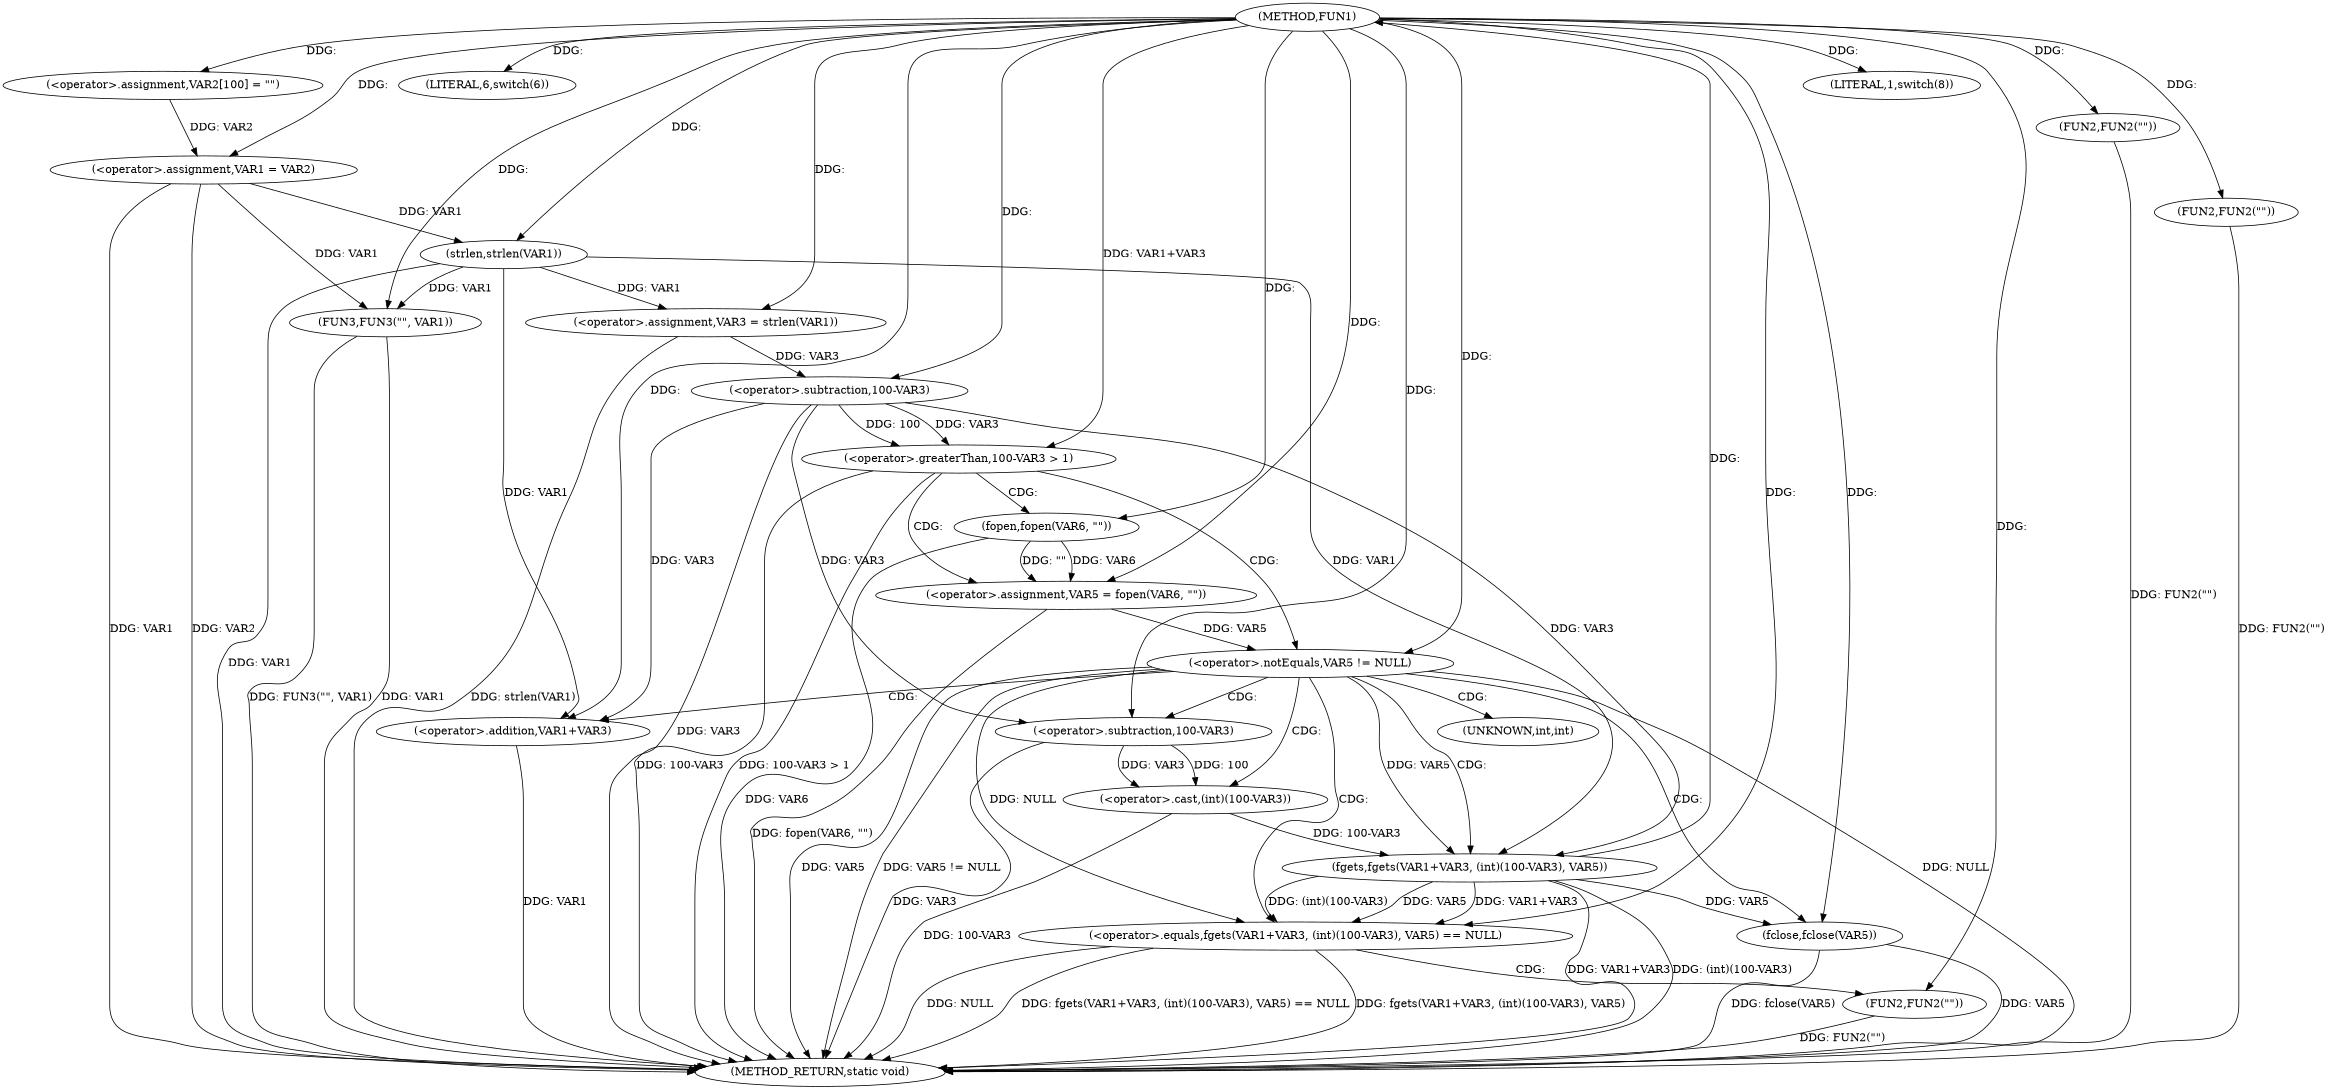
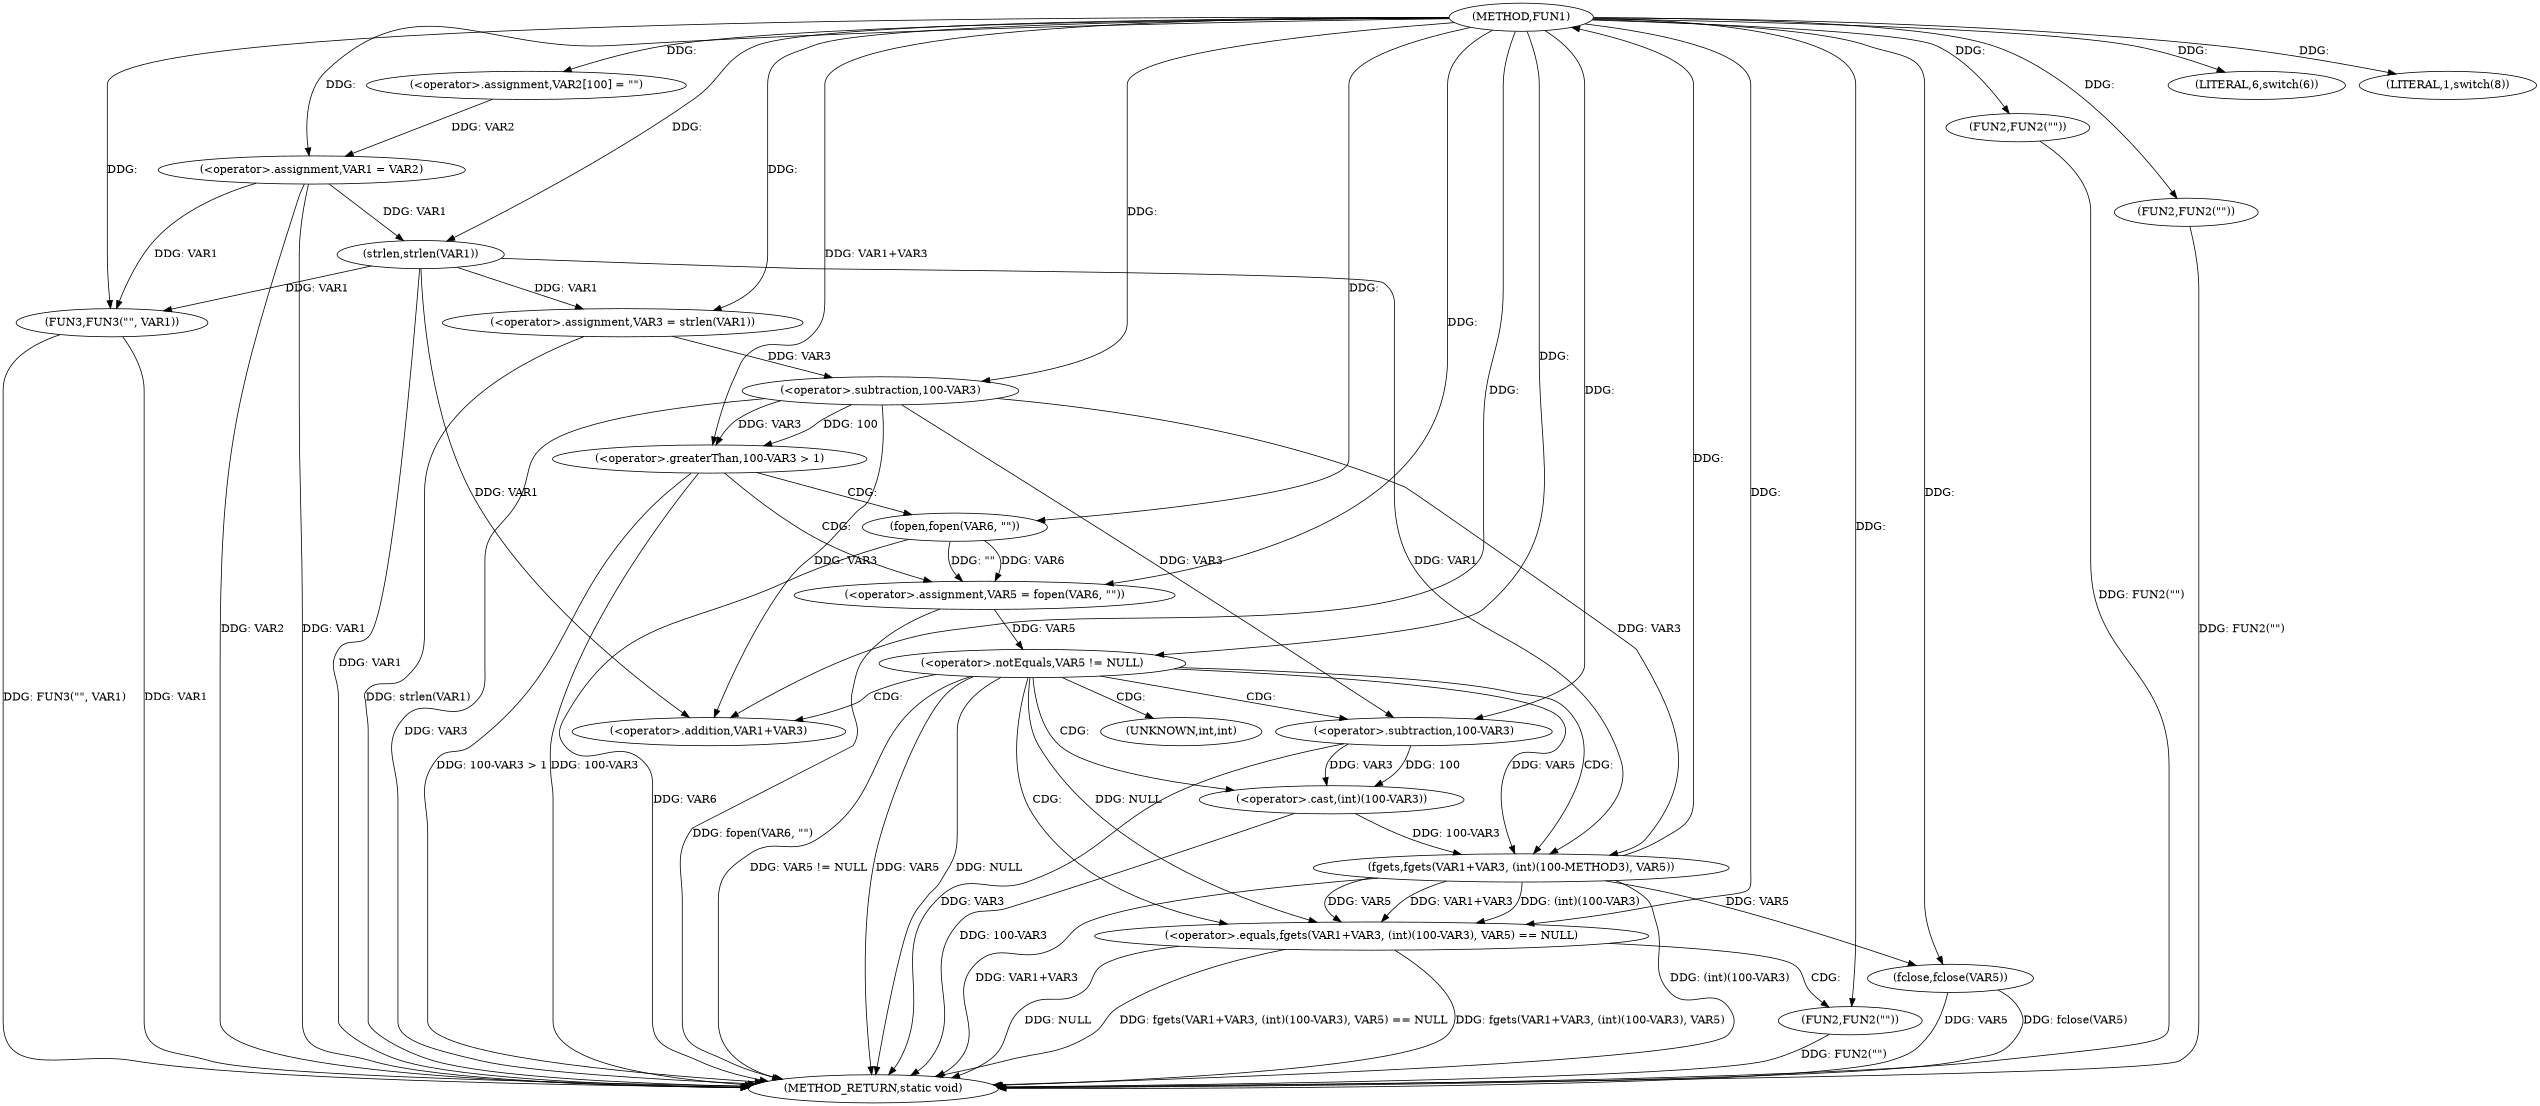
edge "(<operator>.greaterThan,100-VAR3 > 1)" -> "(<operator>.notEquals,VAR5 != NULL)": removed, label "CDG:"
edge "(<operator>.notEquals,VAR5 != NULL)" -> "(fclose,fclose(VAR5))": removed, label "CDG:"
node "(fgets,fgets(VAR1+VAR3, (int)(100-VAR3), VAR5))": label "(fgets,fgets(VAR1+VAR3, (int)(100-VAR3), VAR5))" -> "(fgets,fgets(VAR1+VAR3, (int)(100-METHOD3), VAR5))"
edge "(<operator>.addition,VAR1+VAR3)" -> "(METHOD_RETURN,static void)": removed, label "DDG: VAR1"
